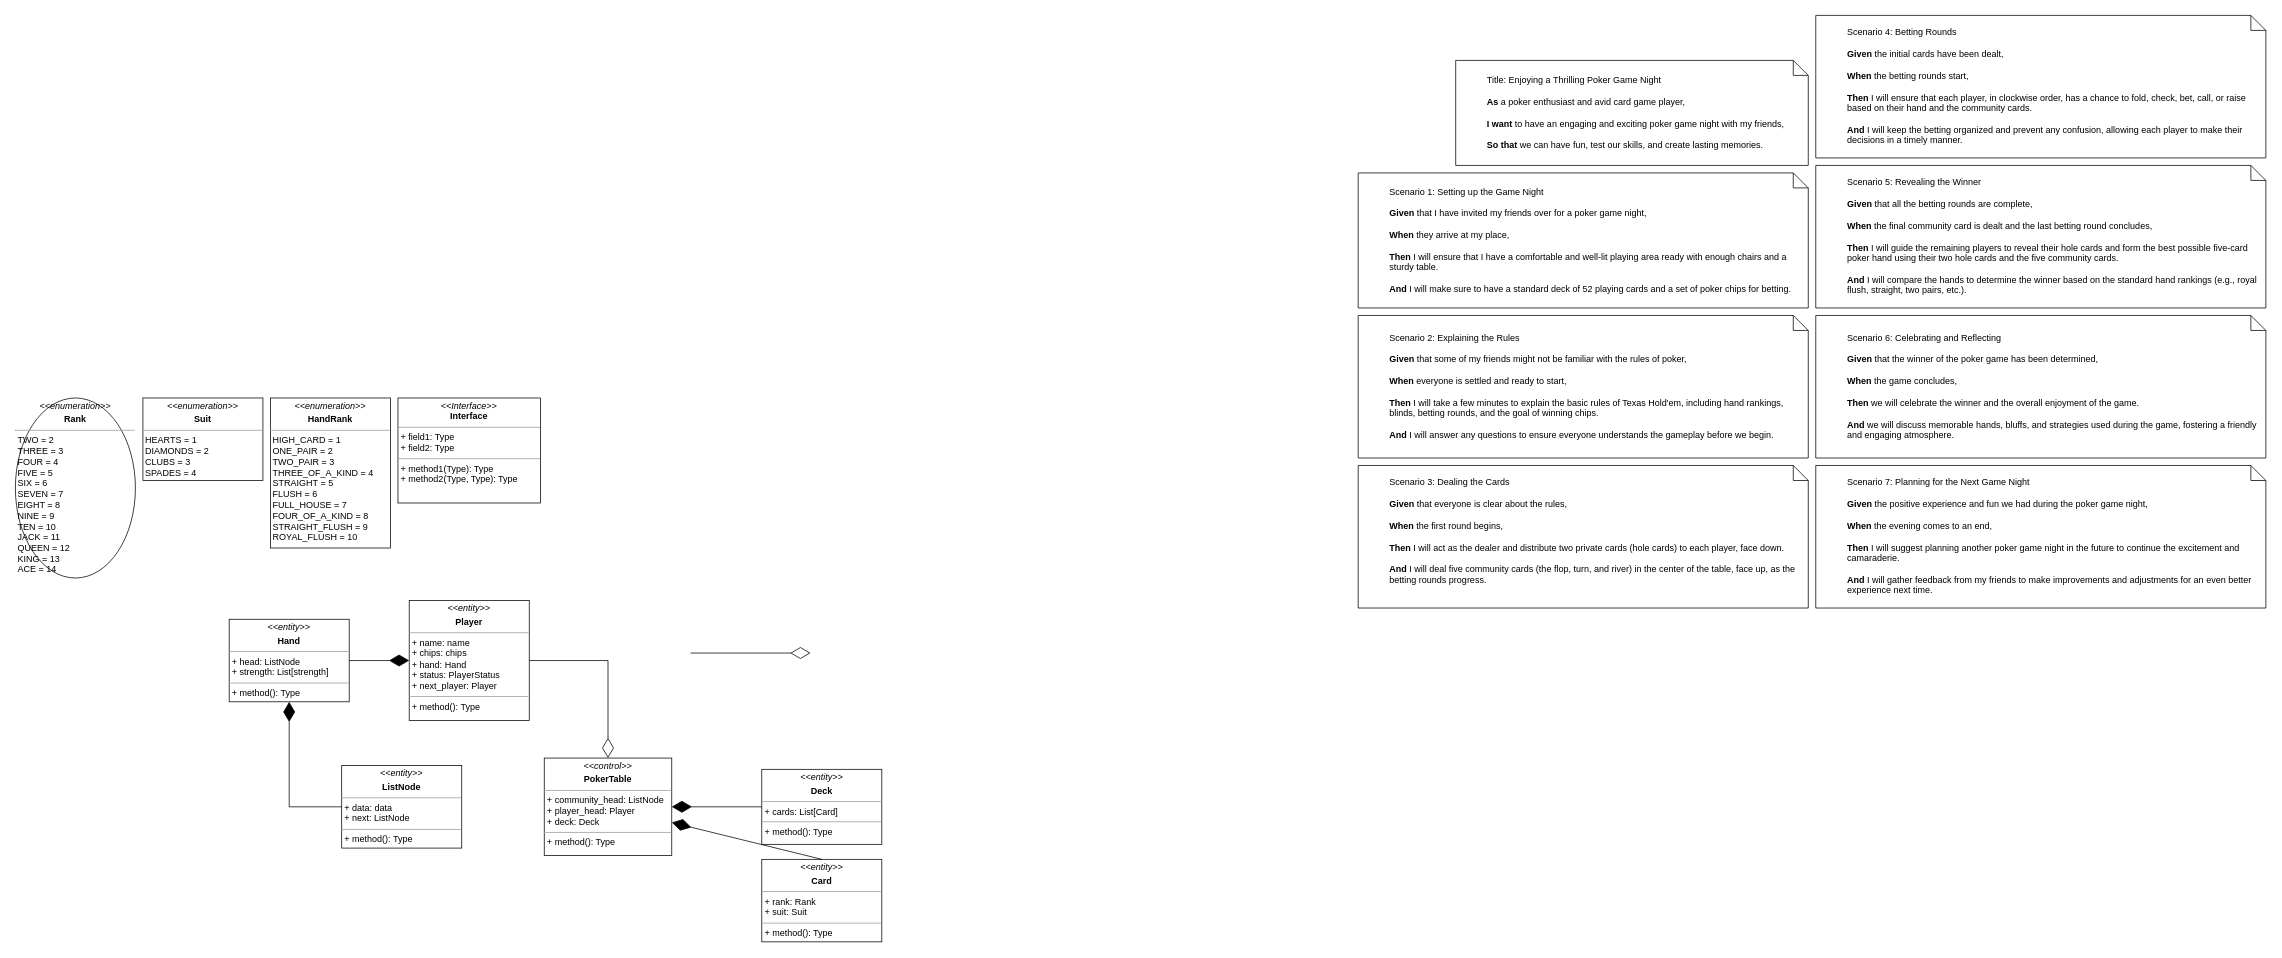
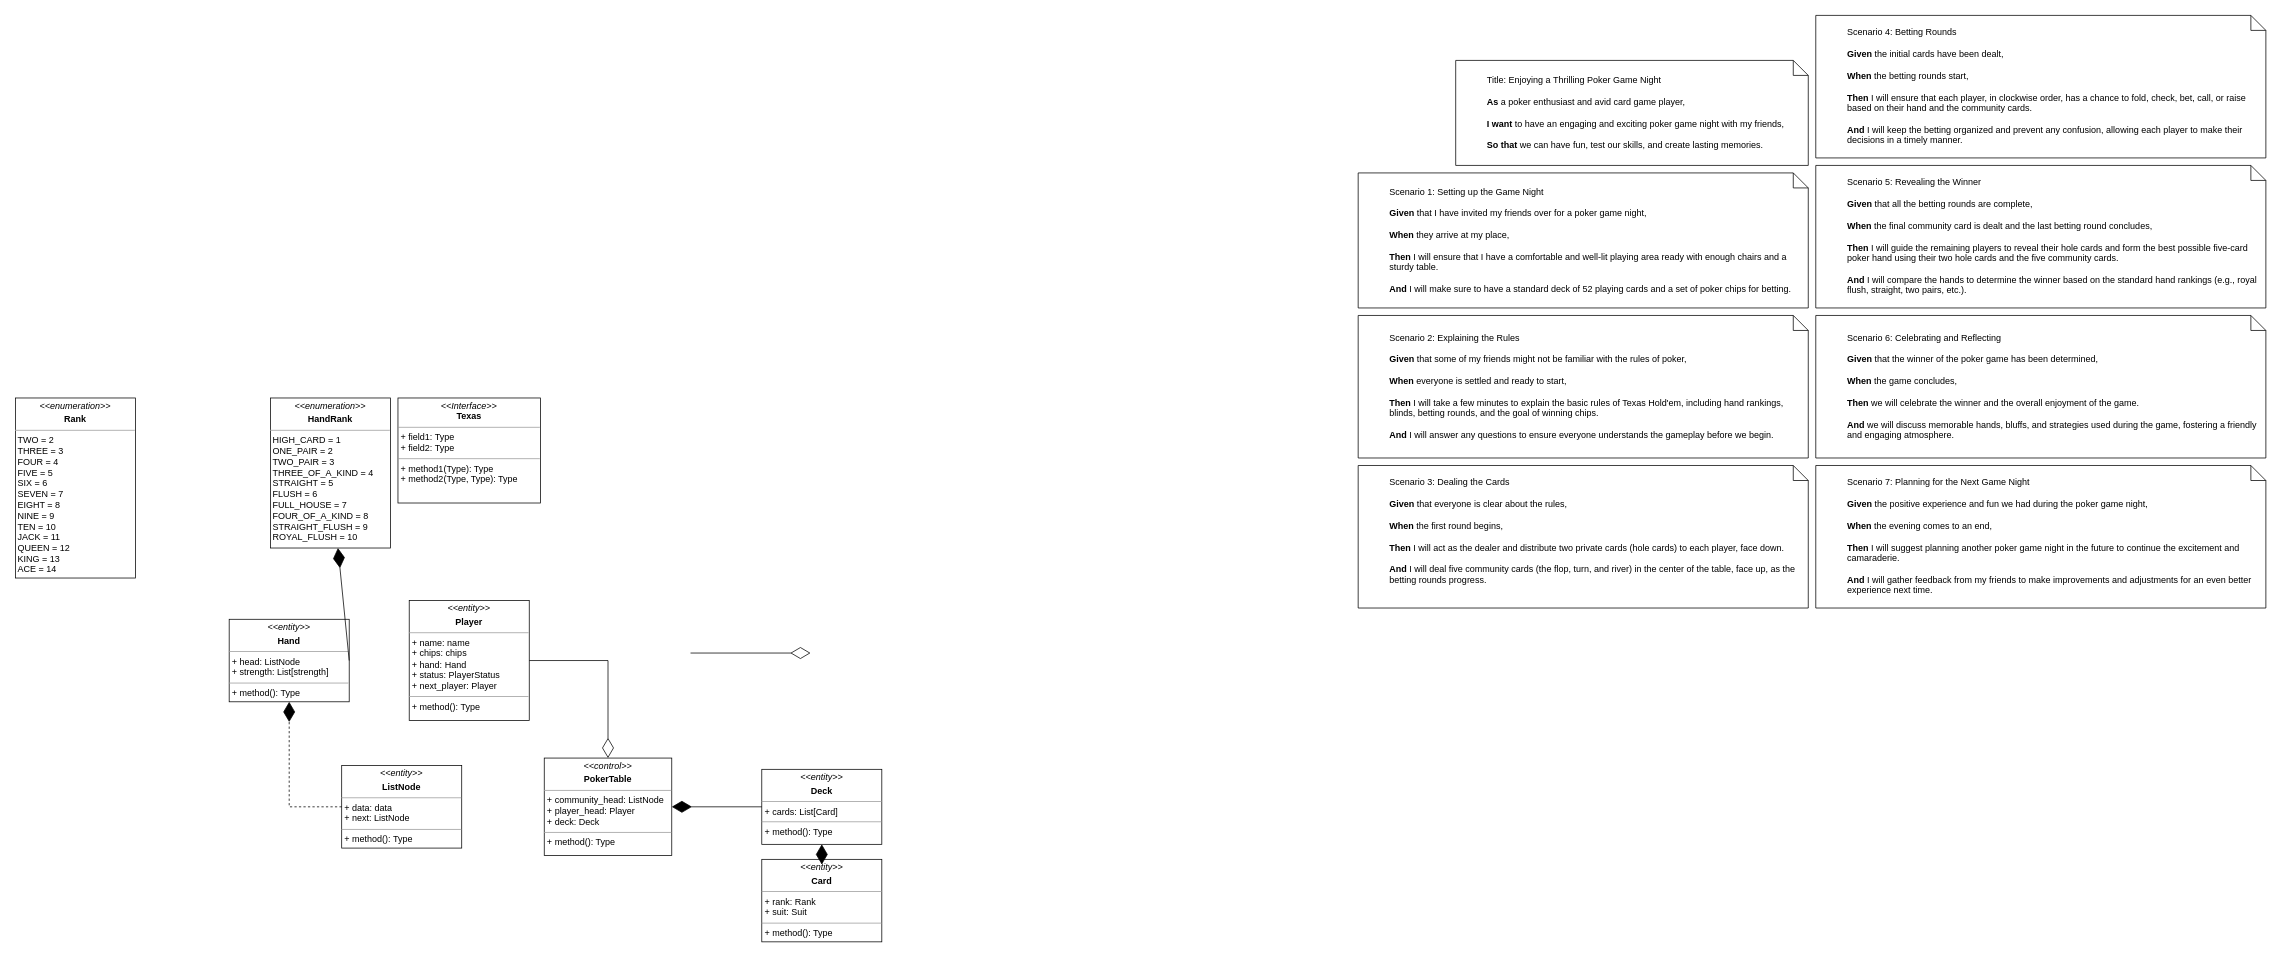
node "<<Interface>> Interface + field1: Type + field2: Type + method1(Type): Type + method2(Type, Type): Type": label "<<Interface>> Interface + field1: Type + field2: Type + method1(Type): Type + method2(Type, Type): Type" -> "<<Interface>> Texas + field1: Type + field2: Type + method1(Type): Type + method2(Type, Type): Type"
node "<<enumeration>> Suit HEARTS = 1 DIAMONDS = 2 CLUBS = 3 SPADES = 4": removed
node "<<enumeration>> Rank TWO = 2 THREE = 3 FOUR = 4 FIVE = 5 SIX = 6 SEVEN = 7 EIGHT = 8 NINE = 9 TEN = 10 JACK = 11 QUEEN = 12 KING = 13 ACE = 14": shape ellipse -> rectangle
edge "<<entity>> Hand + head: ListNode + strength: List[strength] + method(): Type" -> "<<entity>> Player + name: name + chips: chips + hand: Hand + status: PlayerStatus + next_player: Player + method(): Type": now "<<entity>> Hand + head: ListNode + strength: List[strength] + method(): Type" -> "<<enumeration>> HandRank HIGH_CARD = 1 ONE_PAIR = 2 TWO_PAIR = 3 THREE_OF_A_KIND = 4 STRAIGHT = 5 FLUSH = 6 FULL_HOUSE = 7 FOUR_OF_A_KIND = 8 STRAIGHT_FLUSH = 9 ROYAL_FLUSH = 10"
edge "<<entity>> ListNode + data: data + next: ListNode + method(): Type" -> "<<entity>> Hand + head: ListNode + strength: List[strength] + method(): Type": style solid -> dashed
edge "<<entity>> Card + rank: Rank + suit: Suit + method(): Type" -> "<<control>> PokerTable + community_head: ListNode + player_head: Player + deck: Deck + method(): Type": now "<<entity>> Card + rank: Rank + suit: Suit + method(): Type" -> "<<entity>> Deck + cards: List[Card] + method(): Type"
